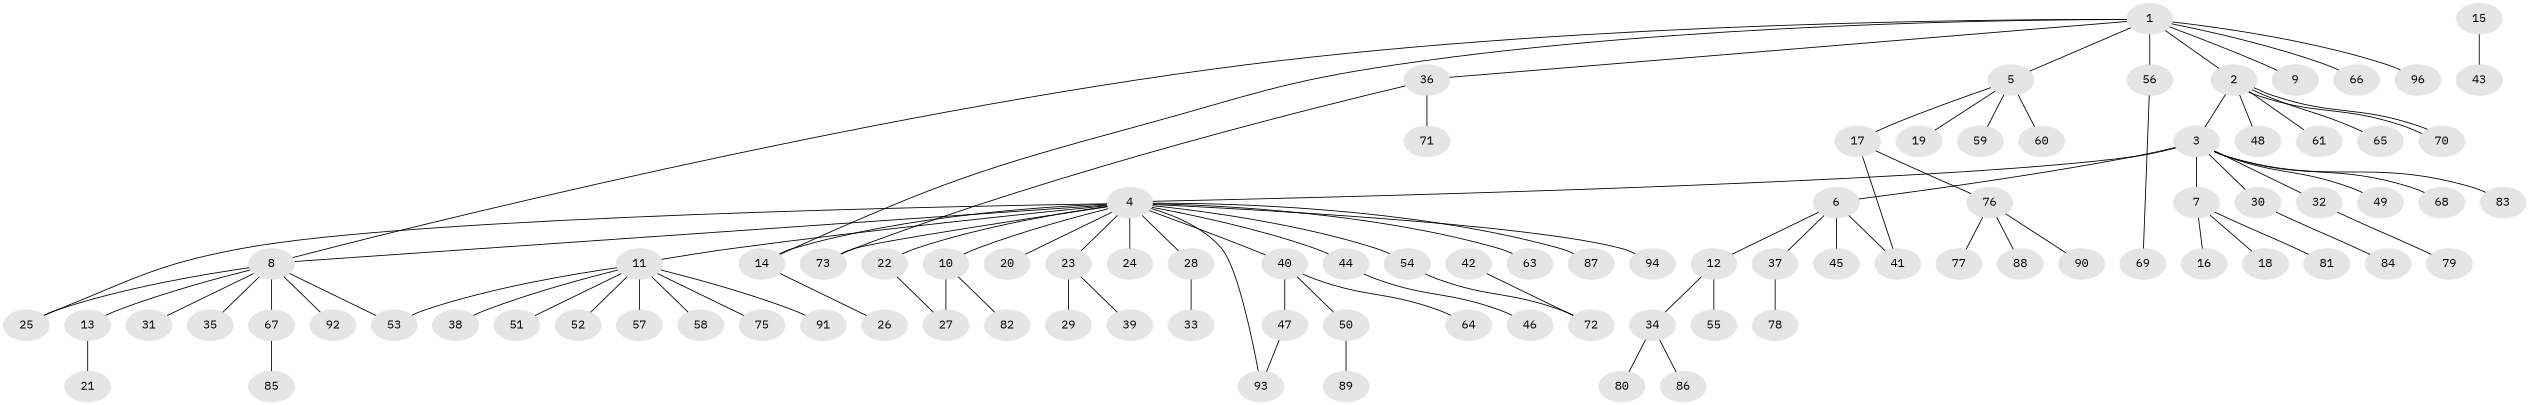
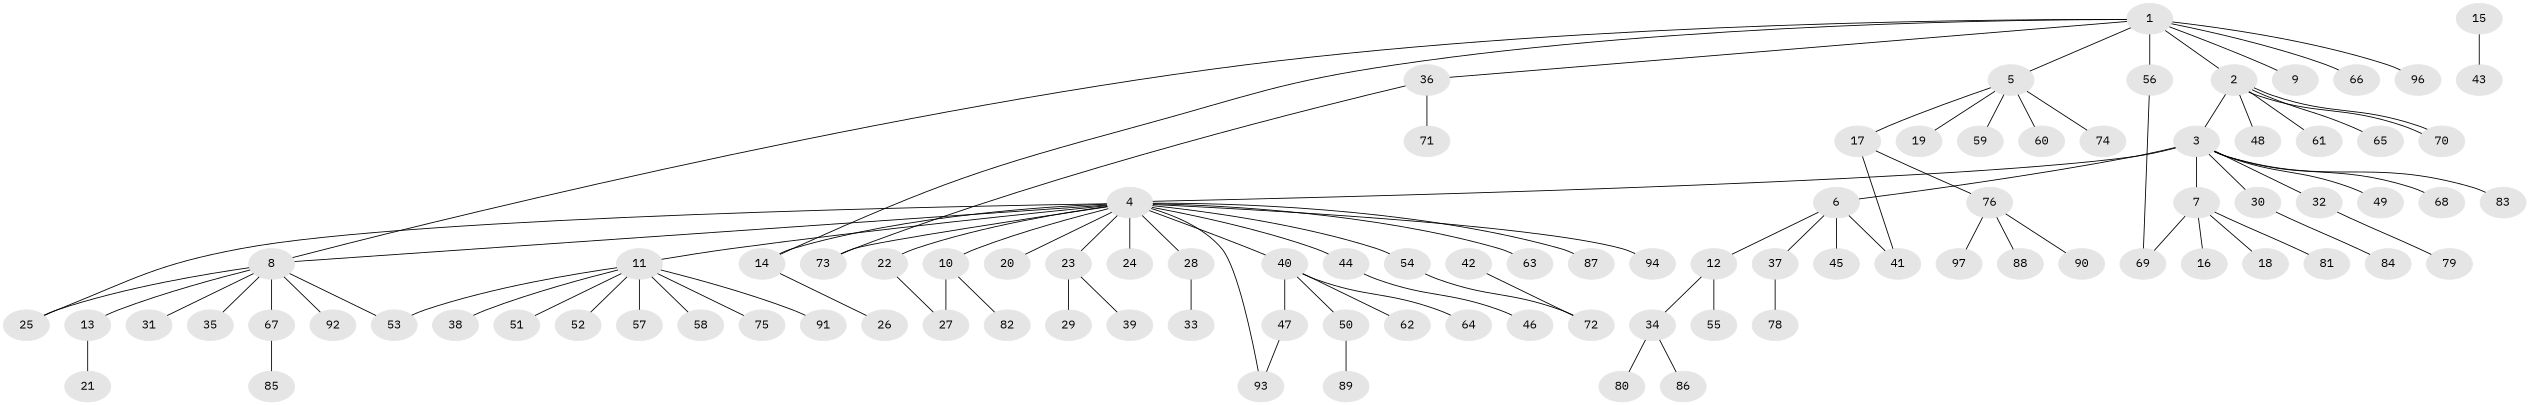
node "74": added
edge "7" -- "69": added
node "77": label "77" -> "97"
node "62": added
